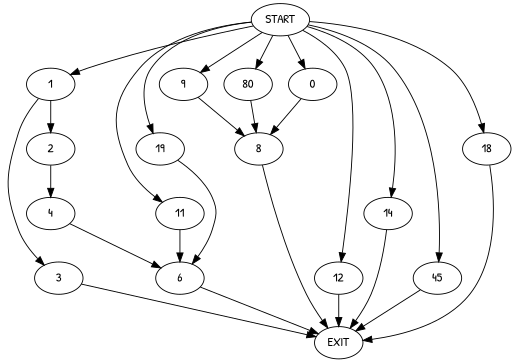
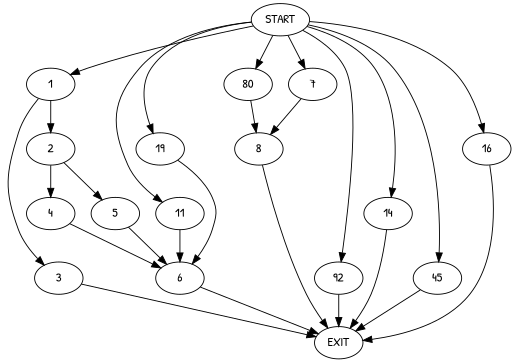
node "9": removed
node "0": label "0" -> "7"
node "18": label "18" -> "16"
node "5": added
node "12": label "12" -> "92"
